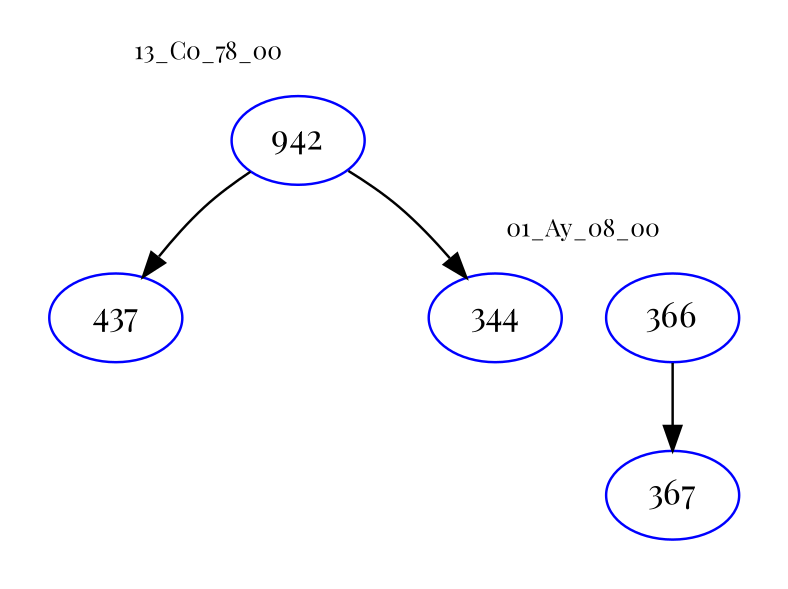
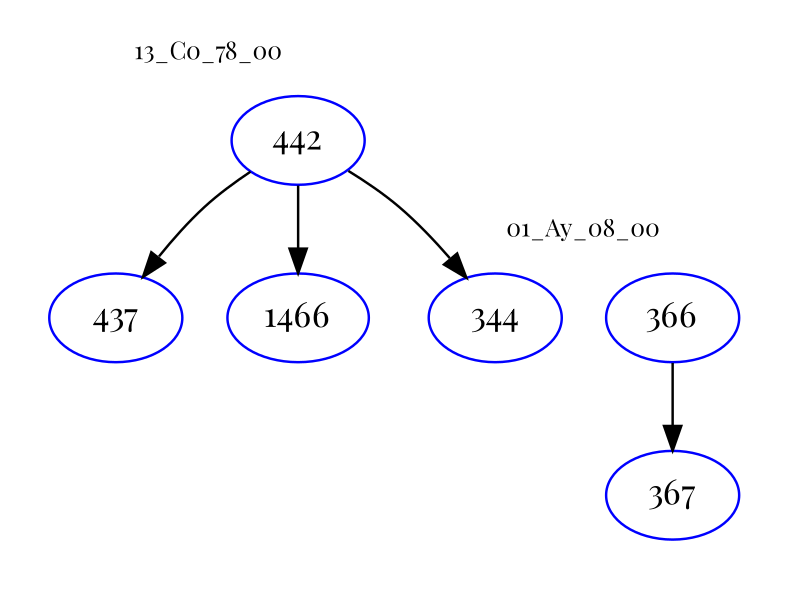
node "942": label "942" -> "442"
node "1466": added
